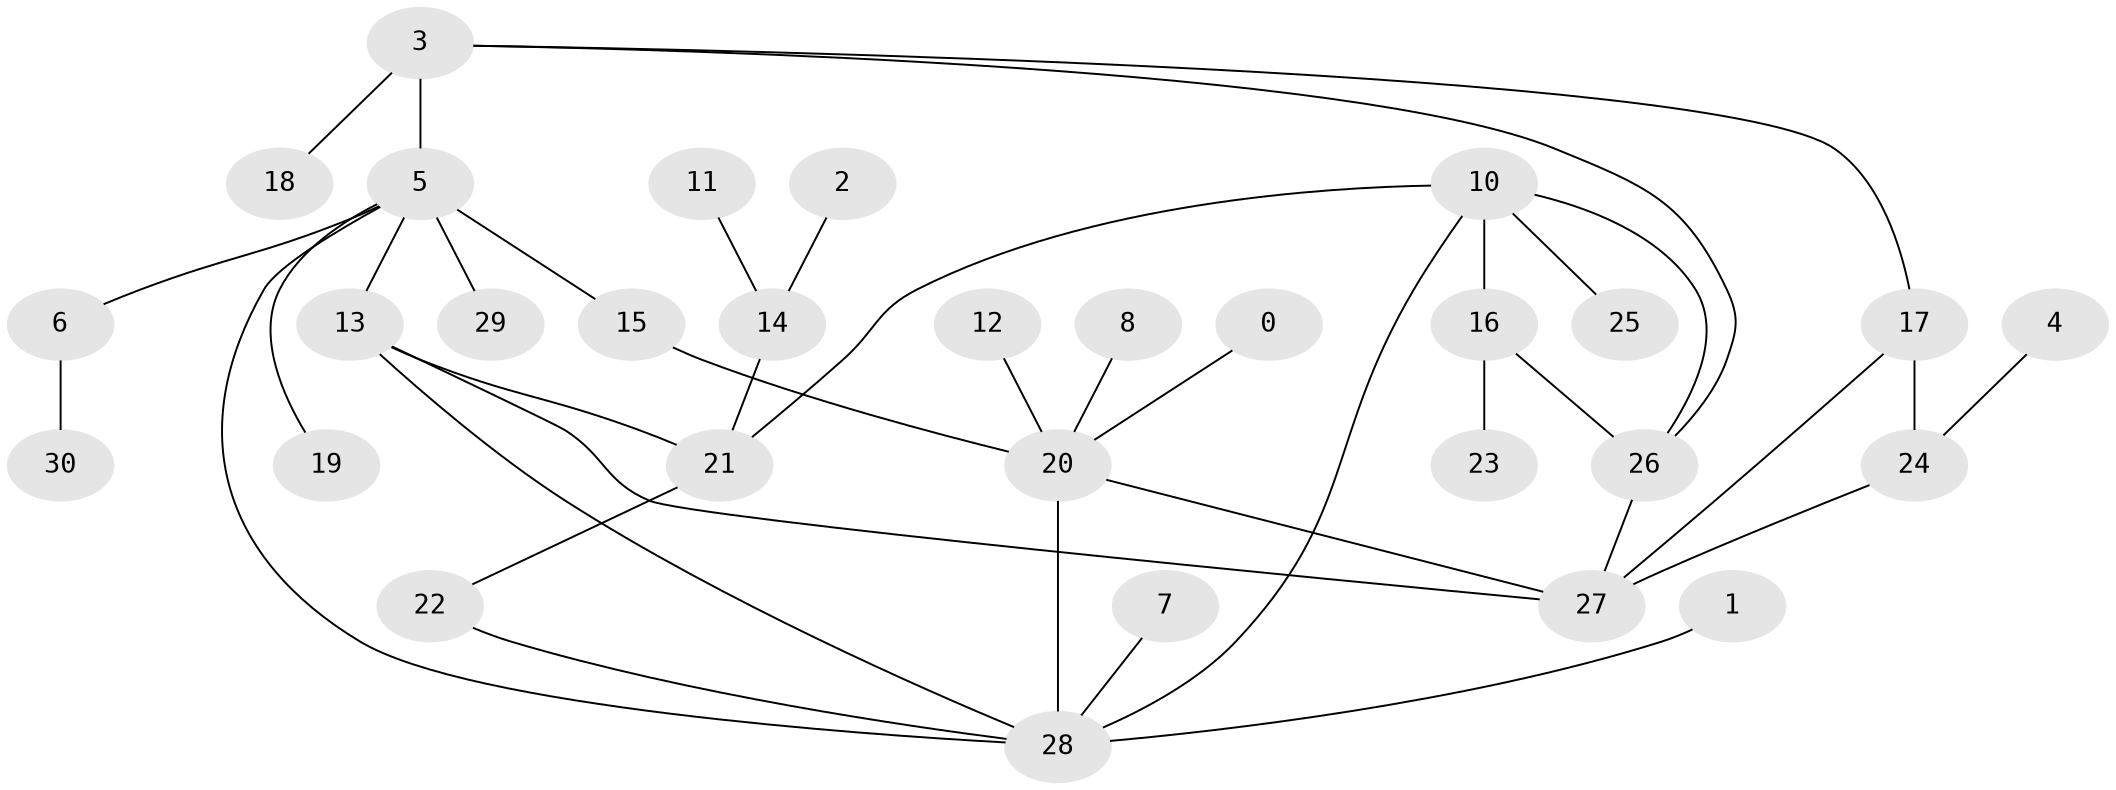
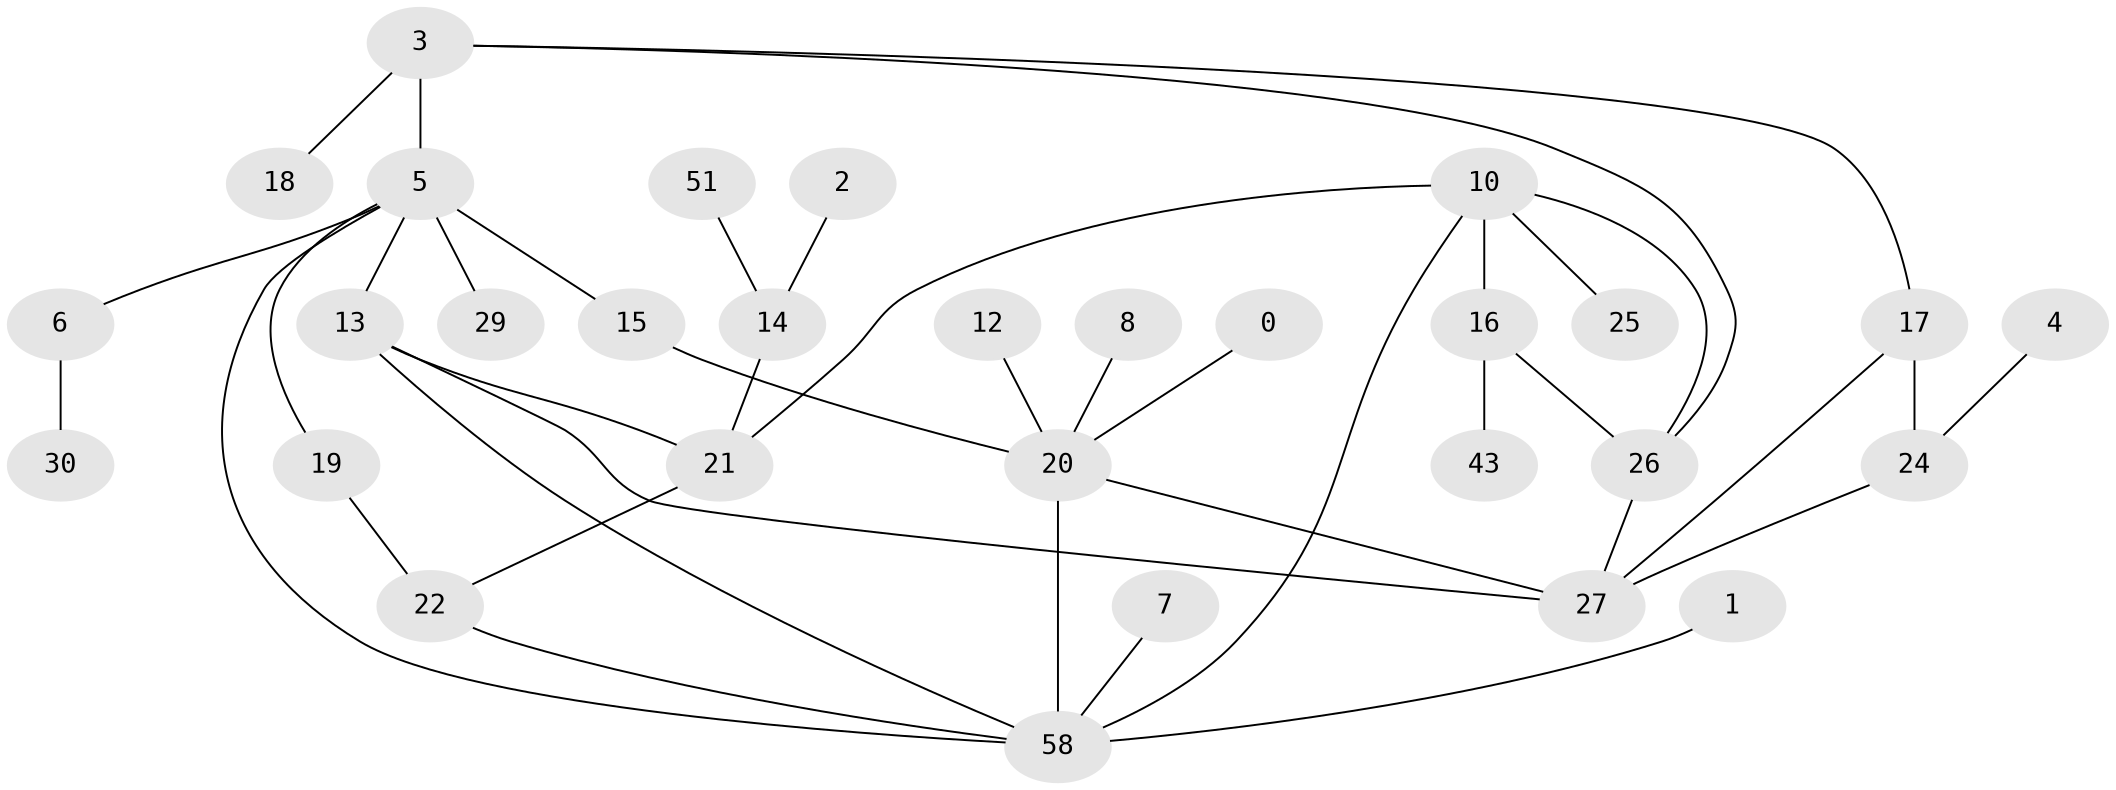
node "11": label "11" -> "51"
node "23": label "23" -> "43"
edge "19" -- "22": added
node "28": label "28" -> "58"
